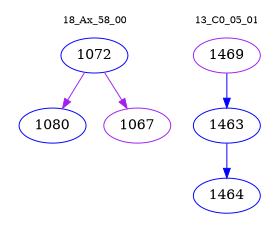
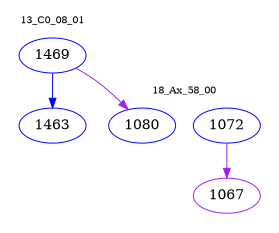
cluster "13_C0_05_01": label "13_C0_05_01" -> "13_C0_08_01"
node "1469": color purple -> blue
edge "1072" -> "1080": now "1469" -> "1080"
node "1464": removed
